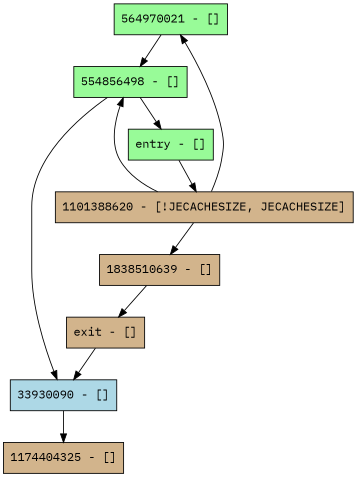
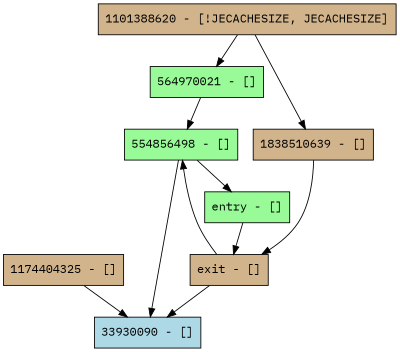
edge "1101388620 - [!JECACHESIZE, JECACHESIZE]" -> "554856498 - []": now "exit - []" -> "554856498 - []"
edge "entry - []" -> "1101388620 - [!JECACHESIZE, JECACHESIZE]": now "entry - []" -> "exit - []"
edge "33930090 - []" -> "1174404325 - []": reversed
